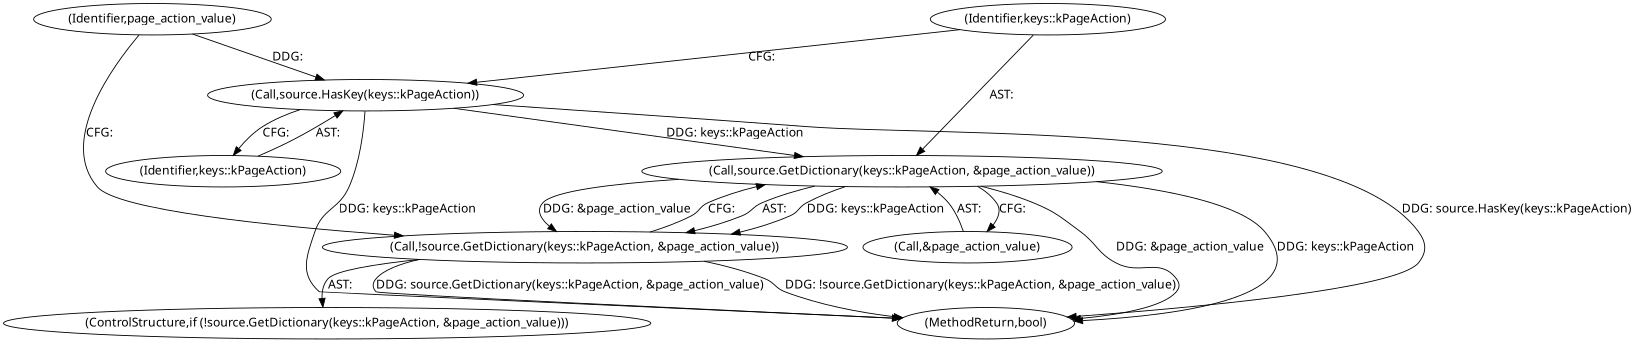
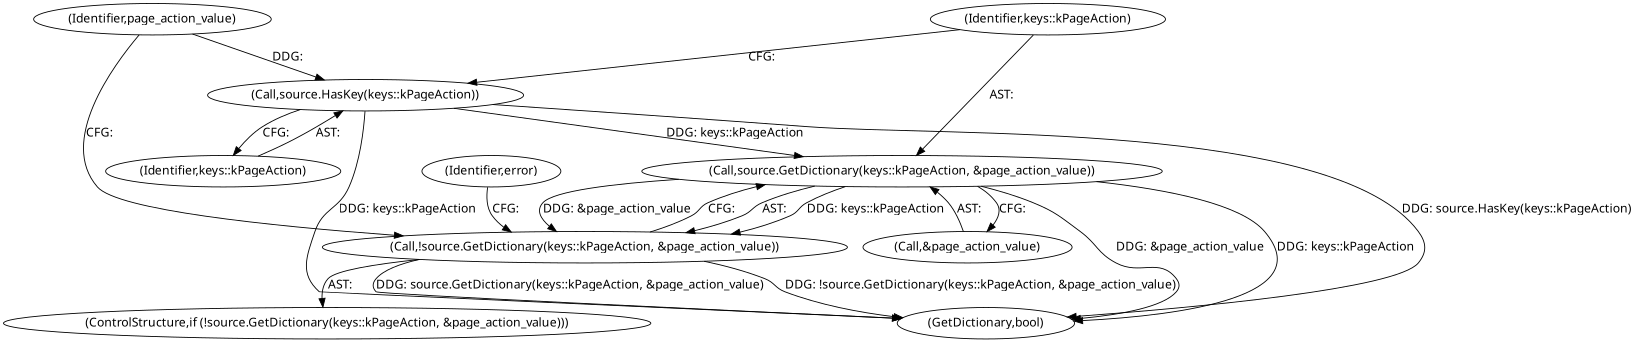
node "(Identifier,error)": added
node "(MethodReturn,bool)": label "(MethodReturn,bool)" -> "(GetDictionary,bool)"
